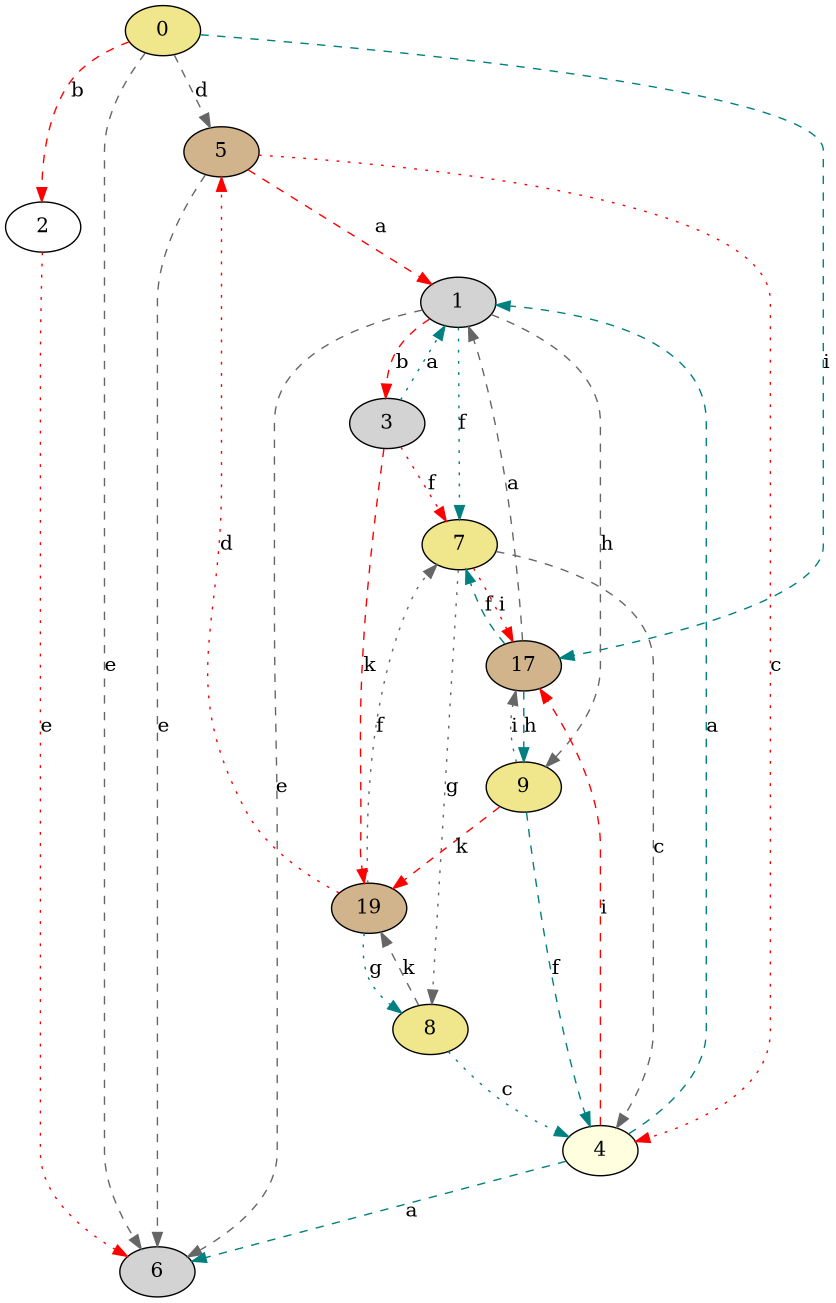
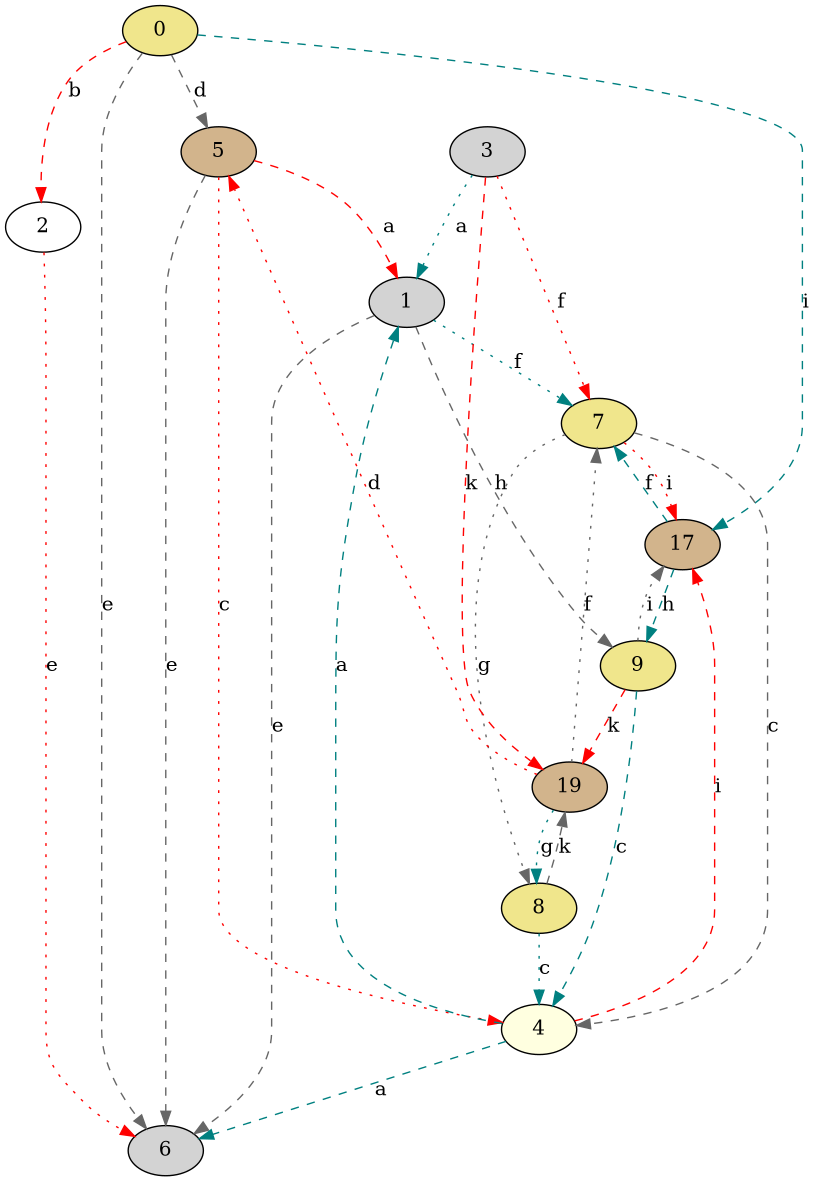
edge "1" -> "3": removed, label "b"
edge "17" -> "1": removed, label "a"
edge "9" -> "4": label "f" -> "c"
